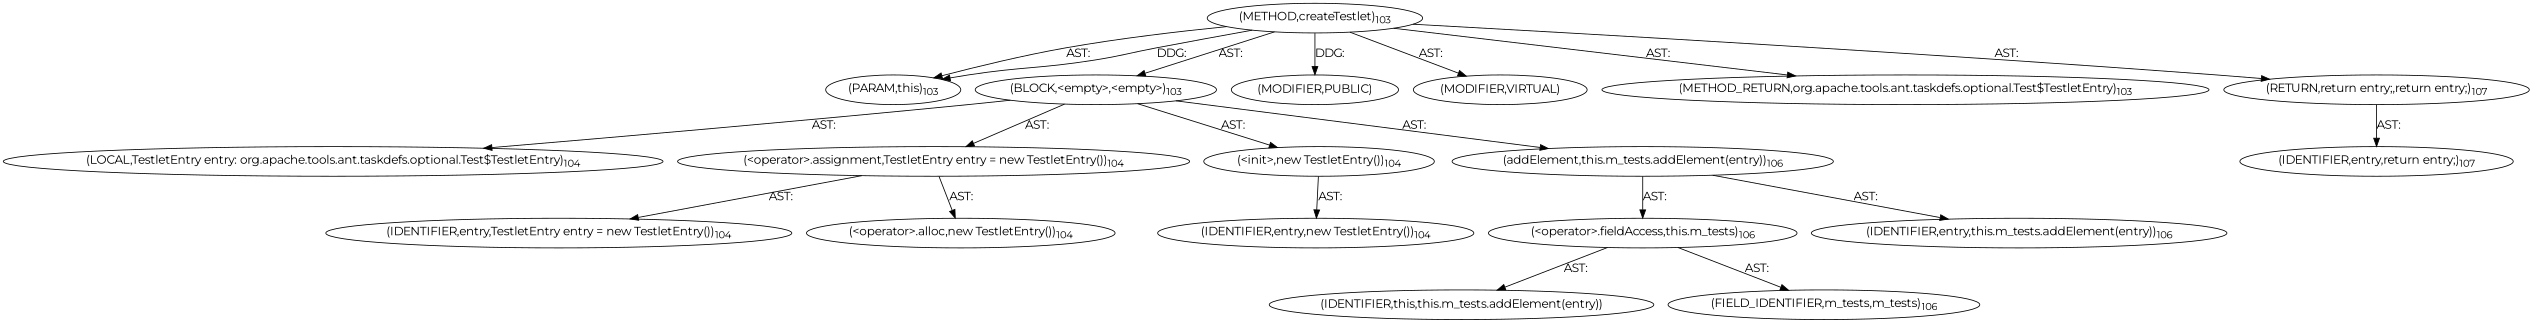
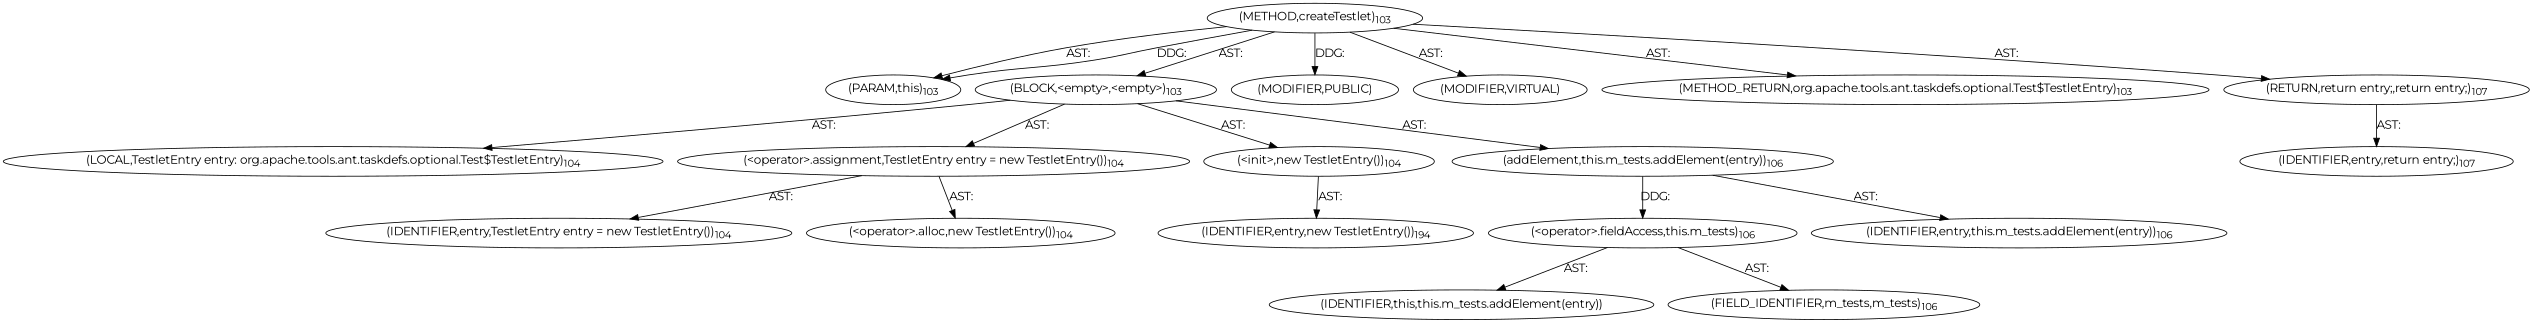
edge "(addElement,this.m_tests.addElement(entry))" -> "(<operator>.fieldAccess,this.m_tests)": label "AST: " -> "DDG: "
node "(IDENTIFIER,entry,new TestletEntry())": text "104" -> "194"
